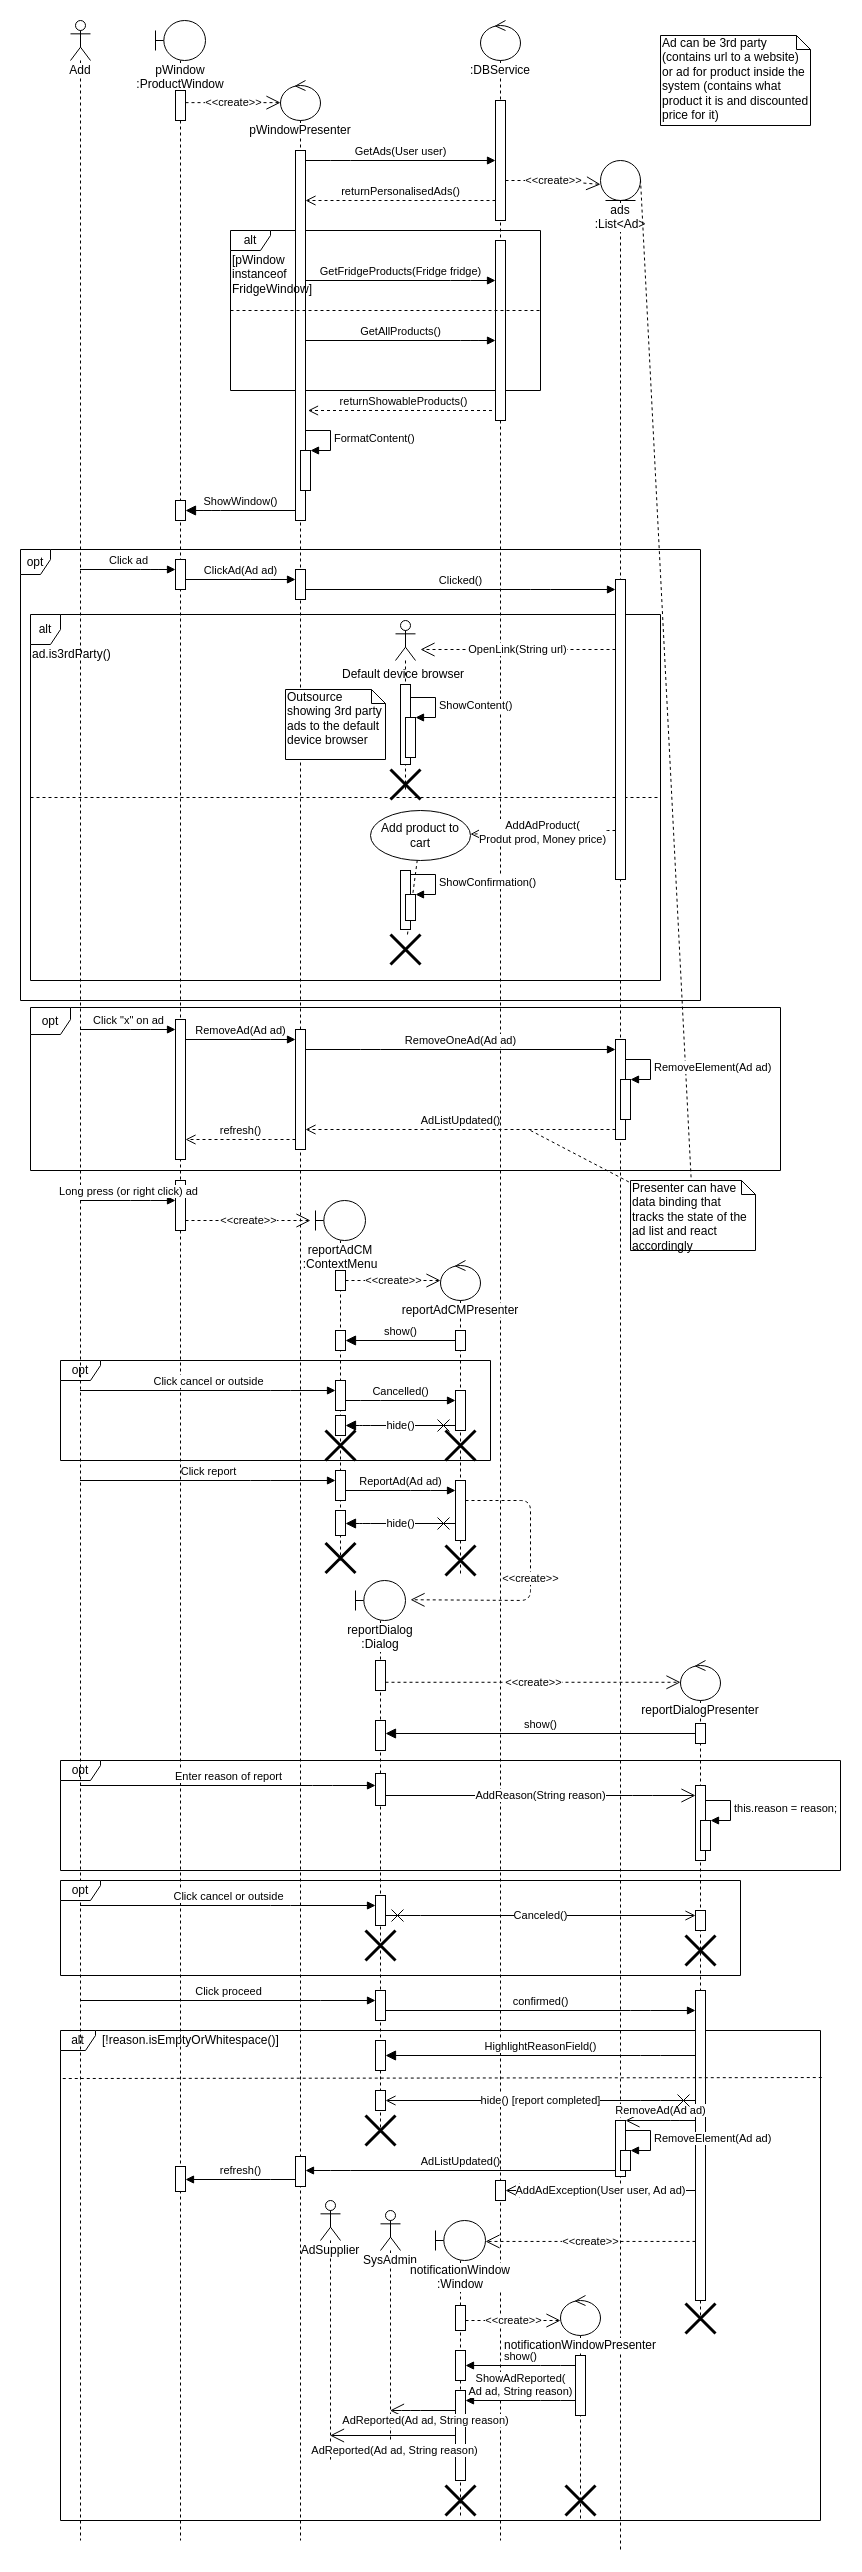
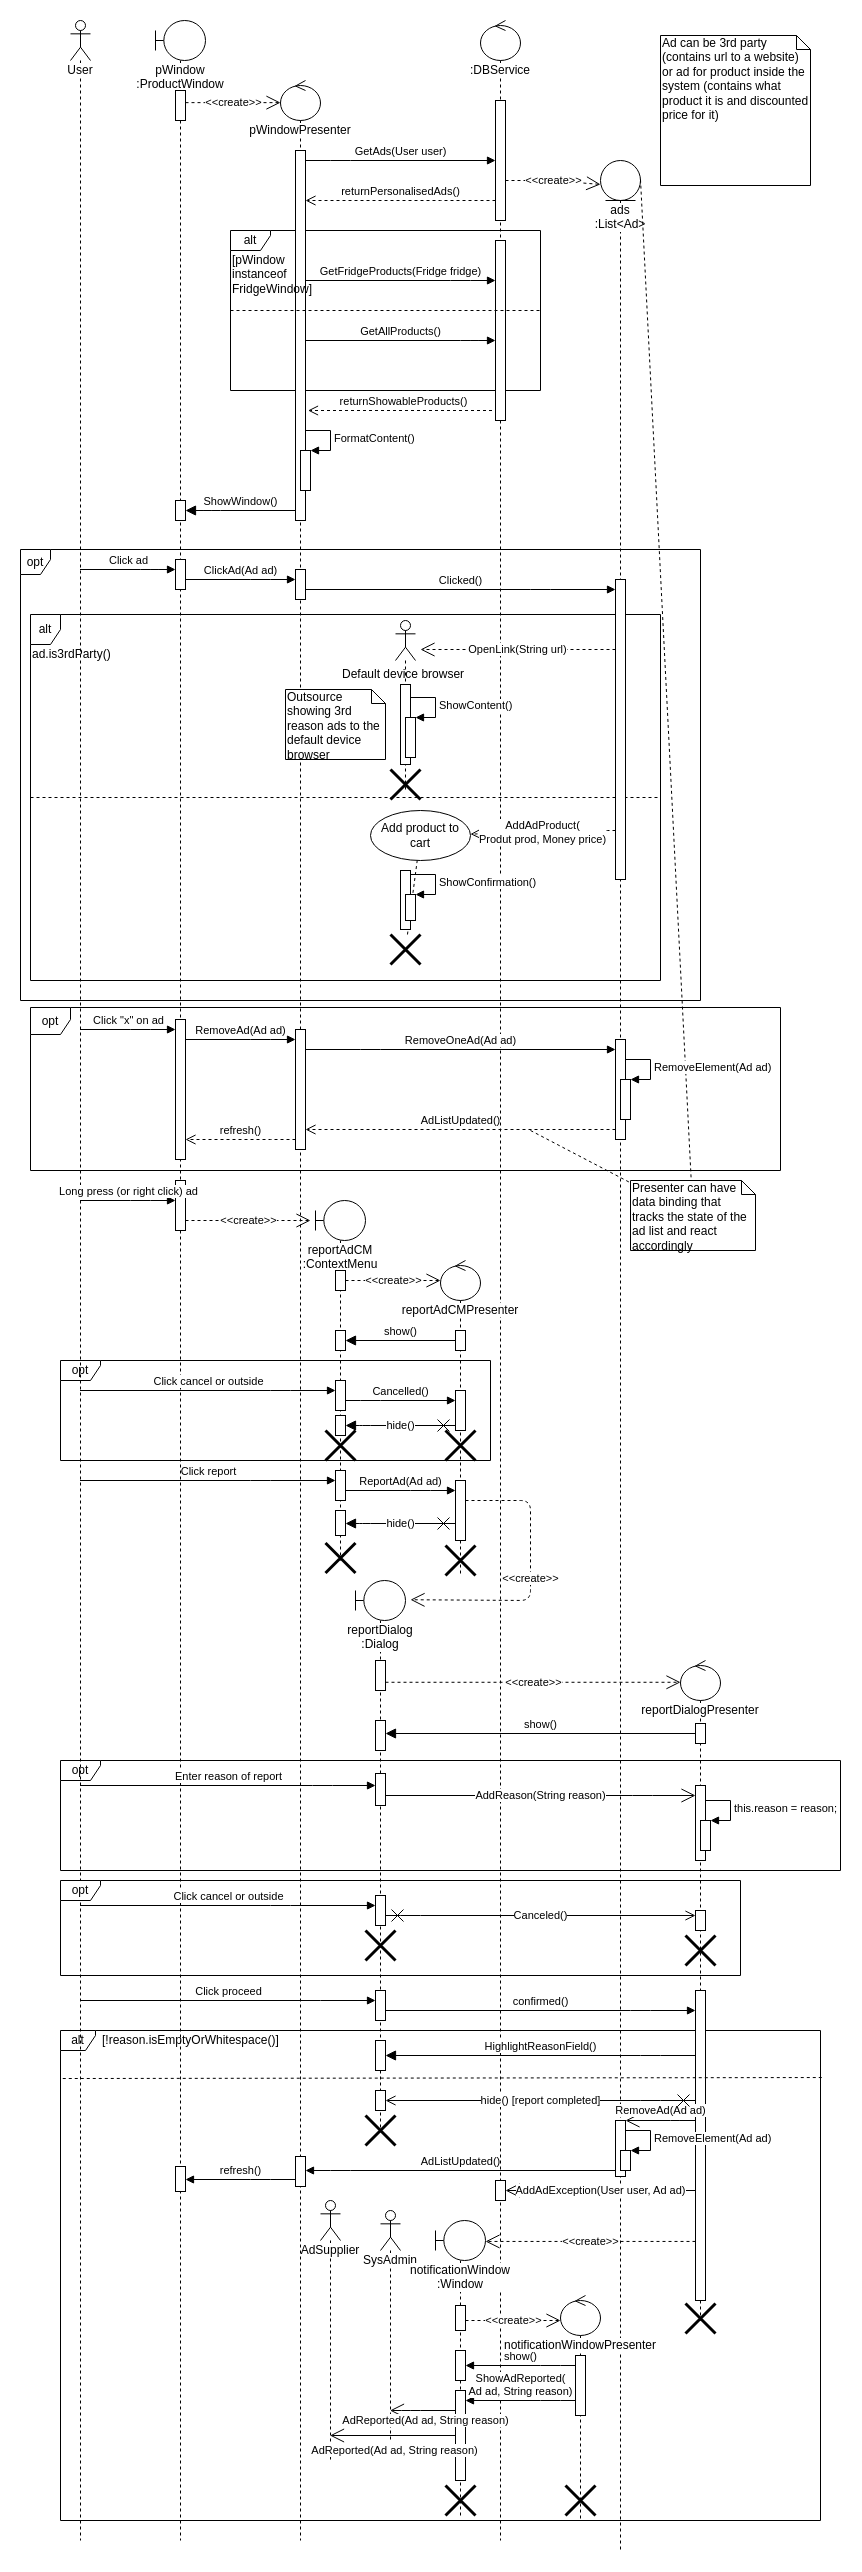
node "Add": label "Add" -> "User"
node "Ad can be 3rd party (contains url to a website) or ad for product inside the system (contains what product it is and discounted price for it)": size 150x90 -> 150x150
node "Outsource showing 3rd party ads to the default device browser": label "Outsource showing 3rd party ads to the default device browser" -> "Outsource showing 3rd reason ads to the default device browser"
